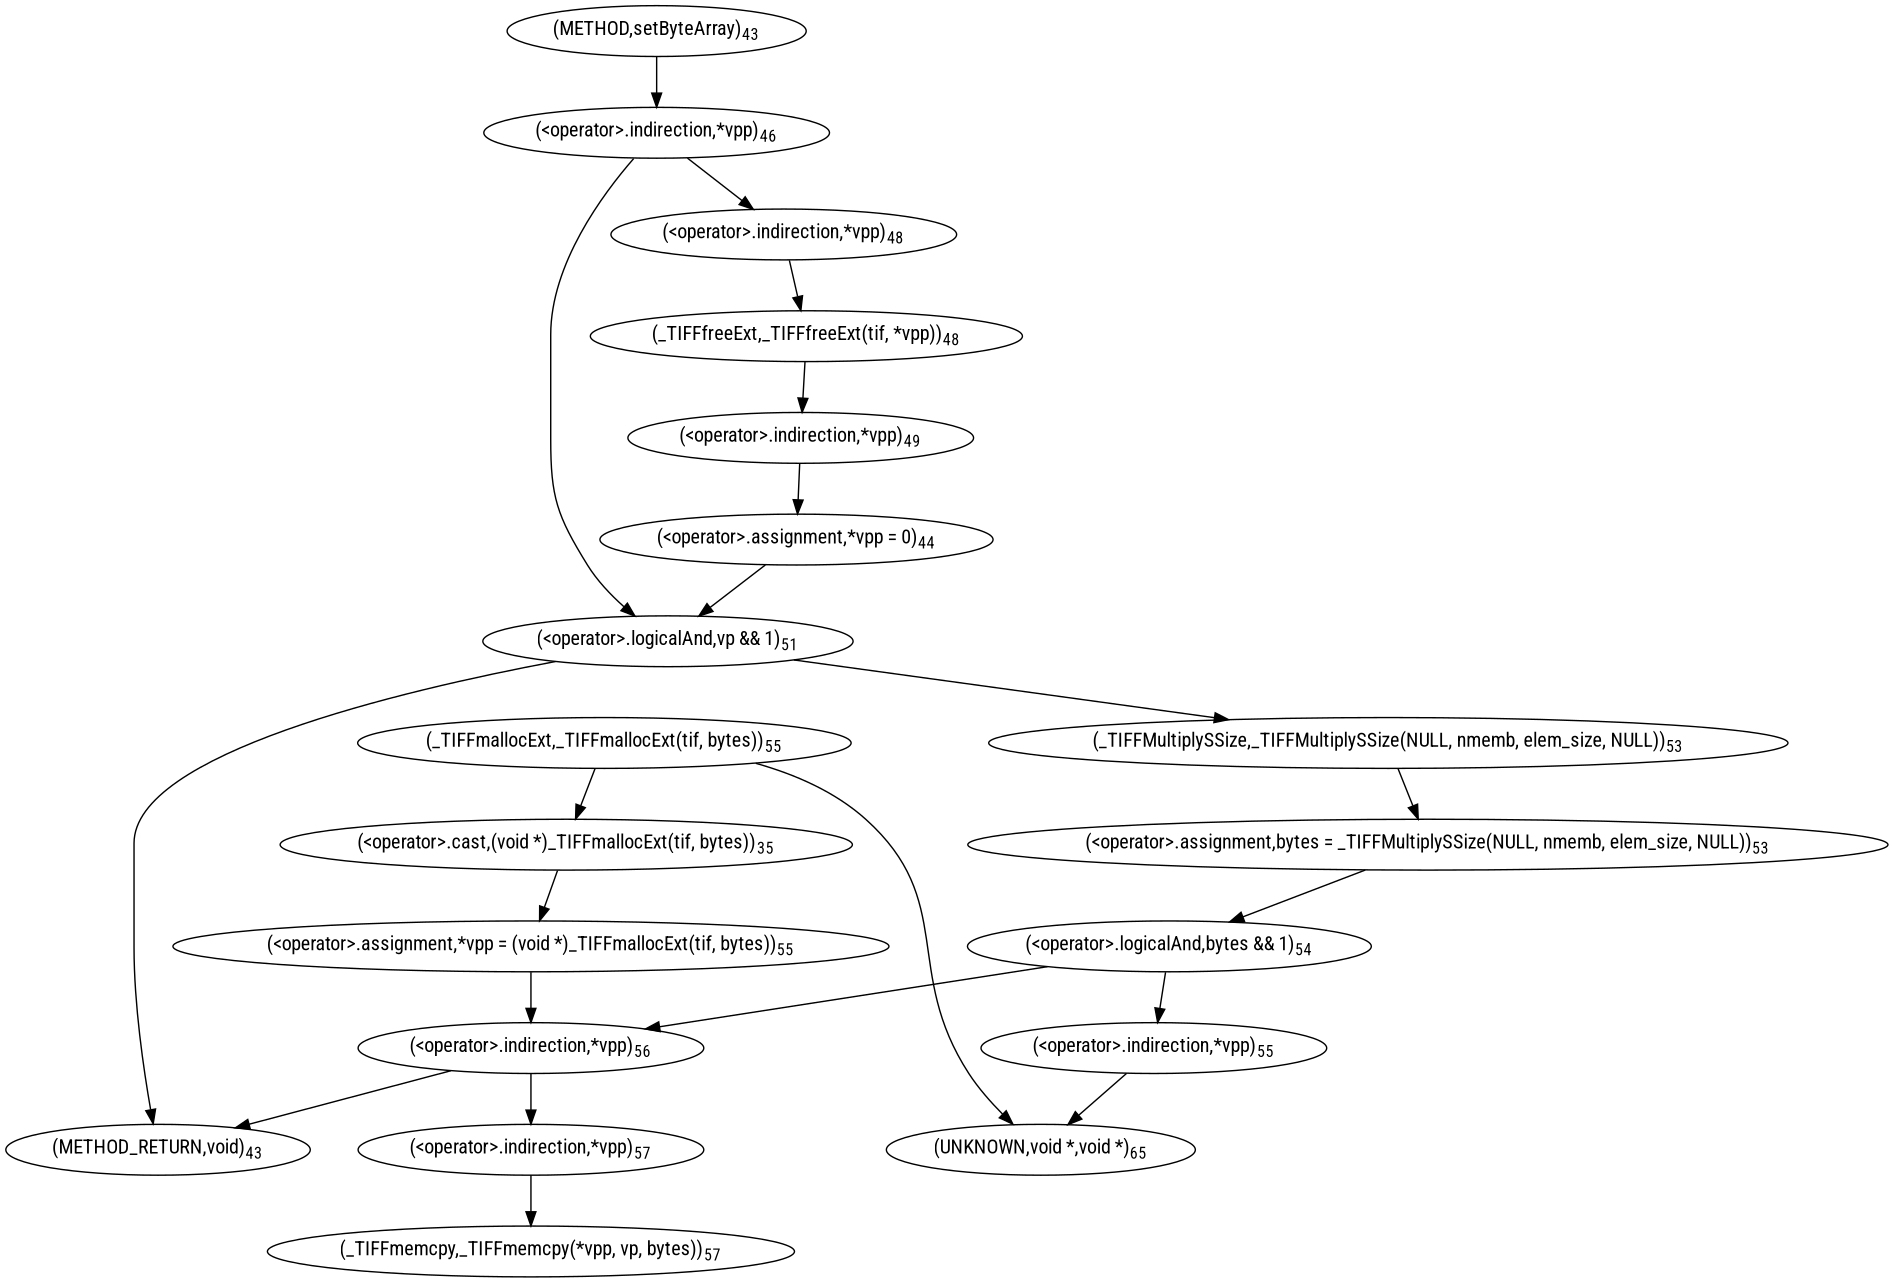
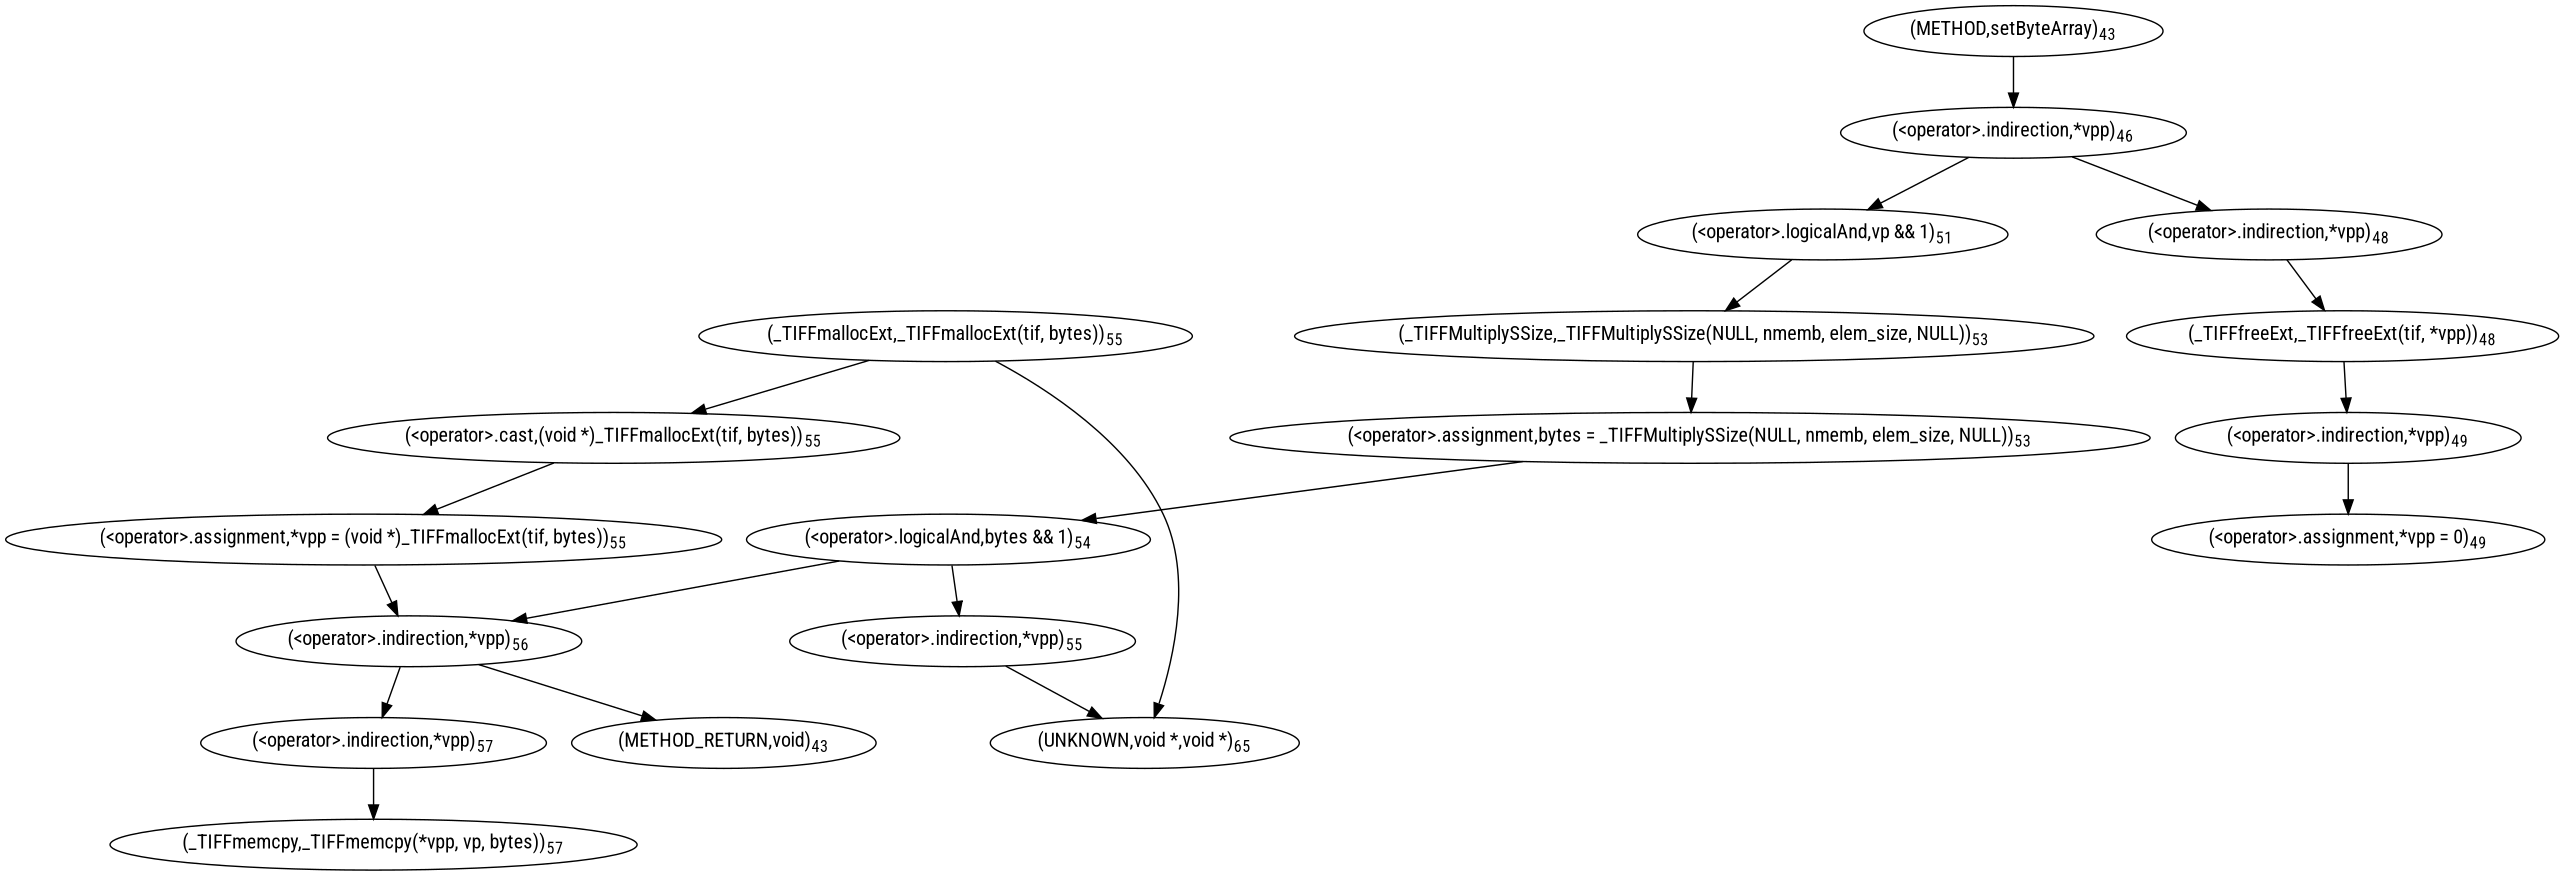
node "(<operator>.assignment,*vpp = 0)": text "44" -> "49"
edge "(<operator>.assignment,*vpp = 0)" -> "(<operator>.logicalAnd,vp && 1)": removed
edge "(<operator>.logicalAnd,vp && 1)" -> "(METHOD_RETURN,void)": removed
node "(<operator>.cast,(void *)_TIFFmallocExt(tif, bytes))": text "35" -> "55"
